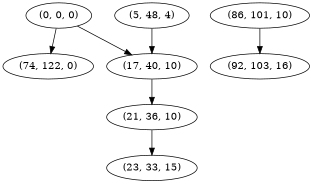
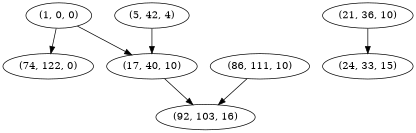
node "(0, 0, 0)": label "(0, 0, 0)" -> "(1, 0, 0)"
node "(5, 48, 4)": label "(5, 48, 4)" -> "(5, 42, 4)"
node "(86, 101, 10)": label "(86, 101, 10)" -> "(86, 111, 10)"
edge "(17, 40, 10)" -> "(21, 36, 10)": now "(17, 40, 10)" -> "(92, 103, 16)"
node "(23, 33, 15)": label "(23, 33, 15)" -> "(24, 33, 15)"
